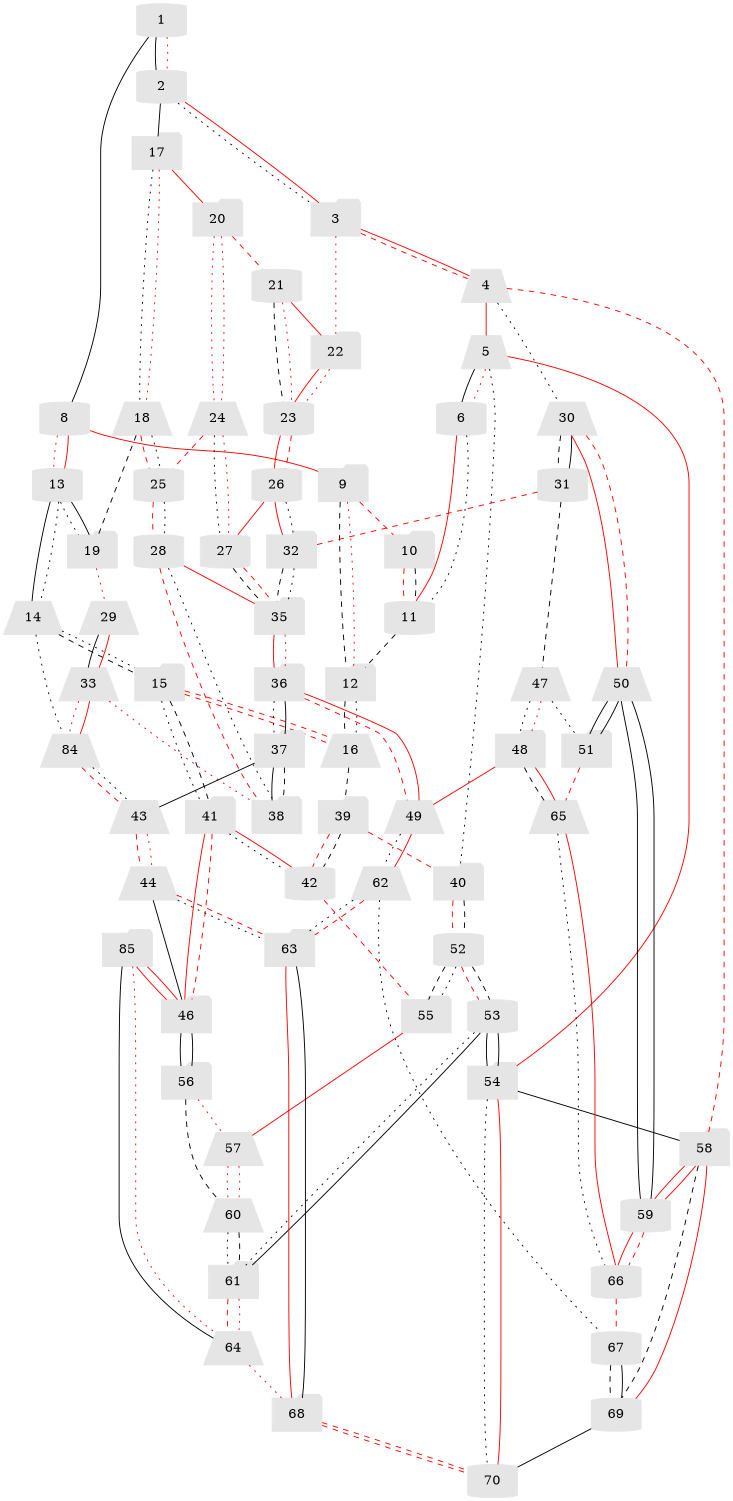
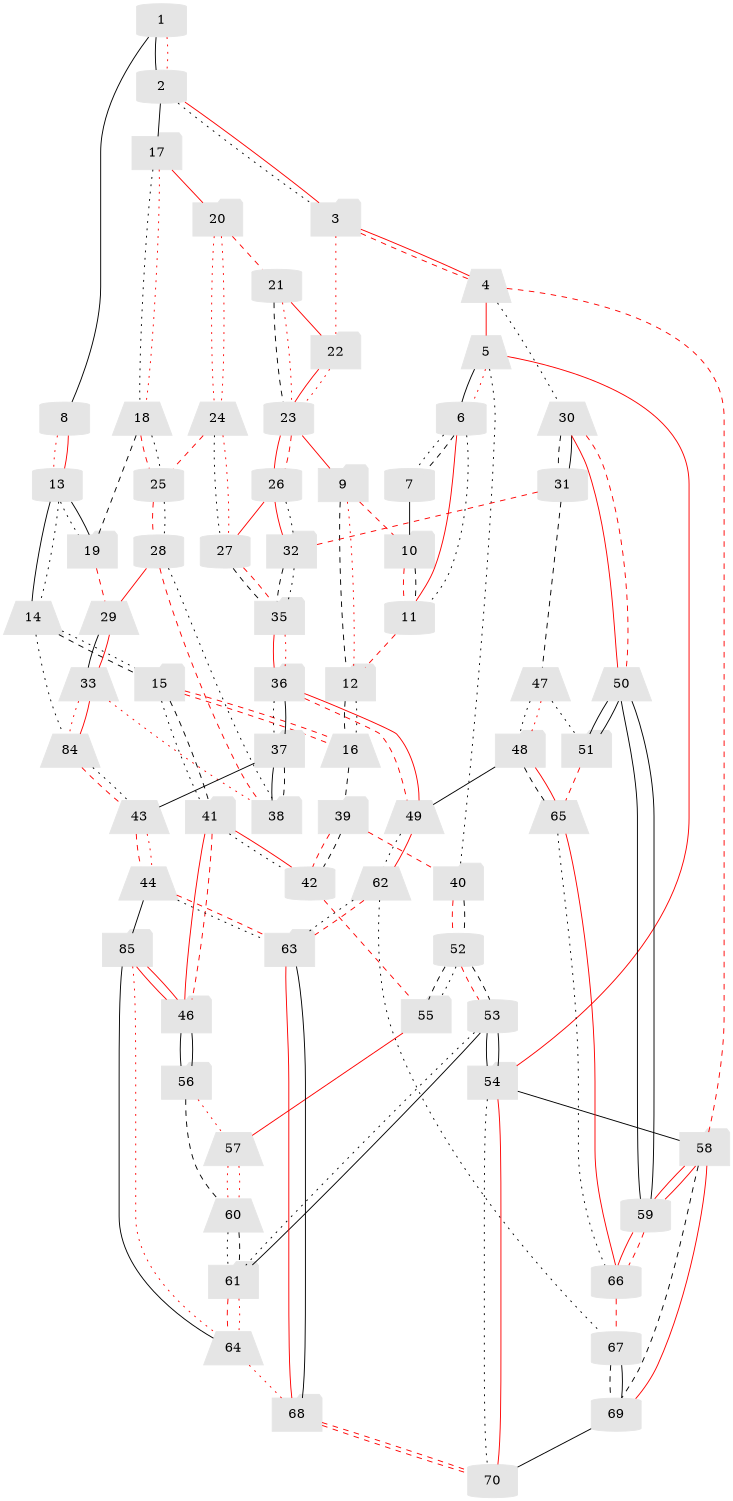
edge "8" -- "9": now "23" -- "9"
node "7": added
edge "19" -- "29": style dotted -> dashed
edge "28" -- "35": now "28" -- "29"
edge "11" -- "12": color black -> red
edge "48" -- "49": color red -> black
edge "44" -- "46": now "44" -- "85"
